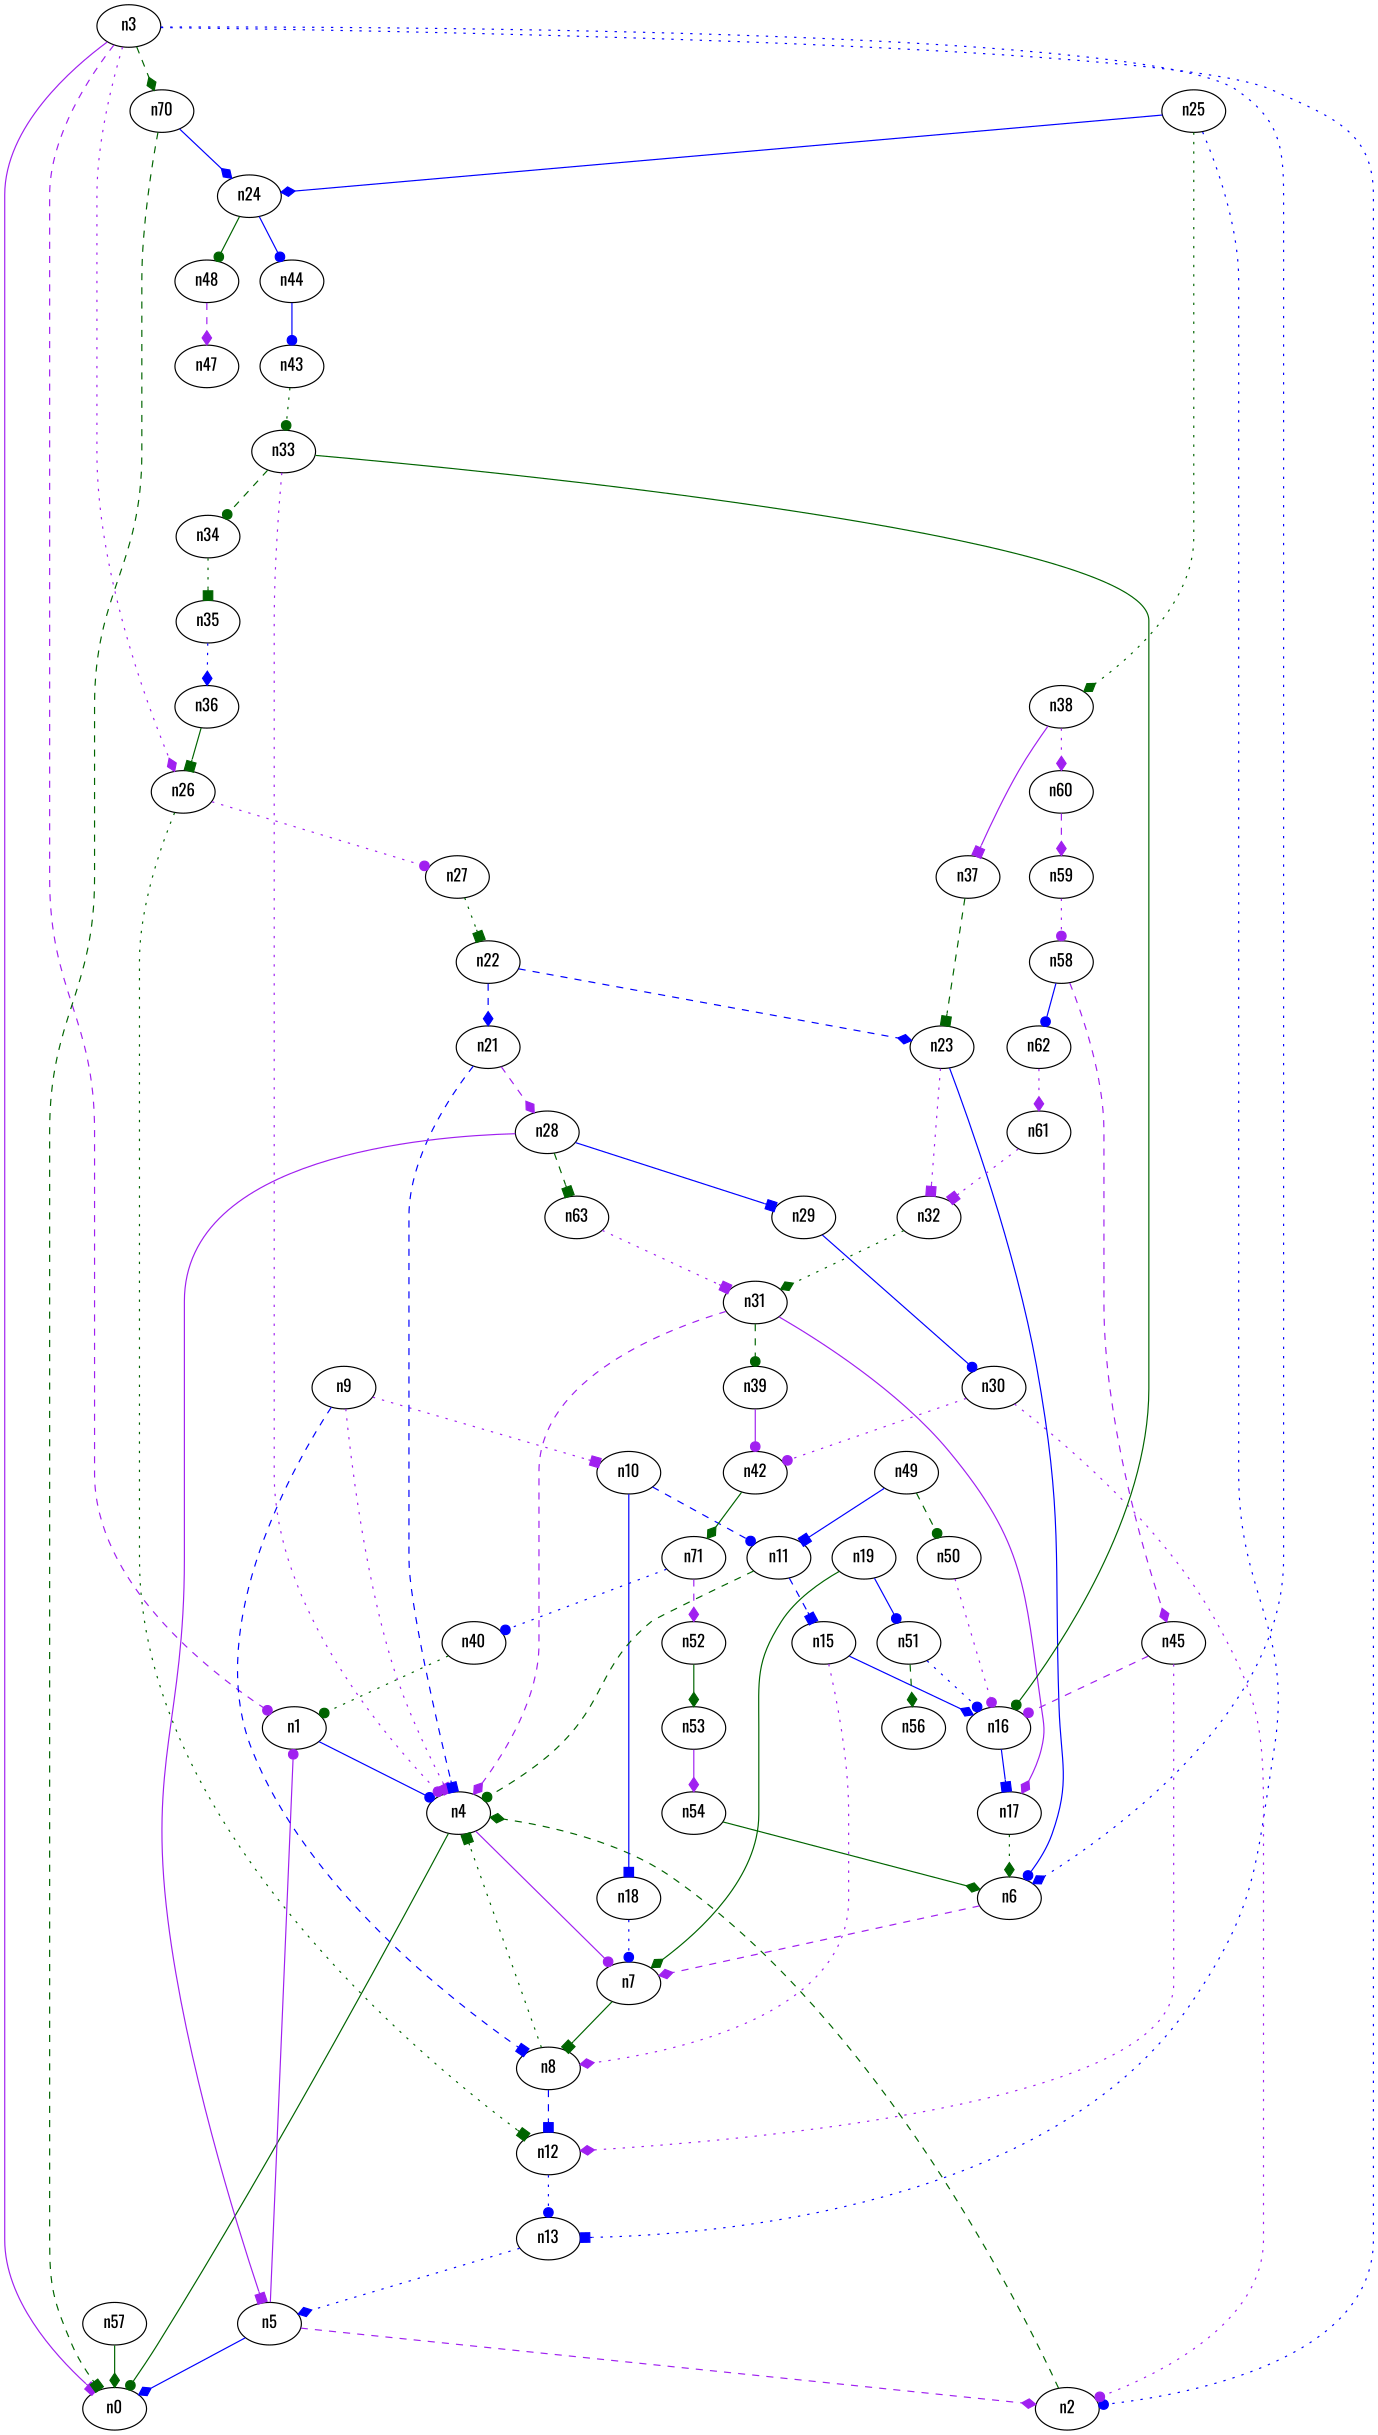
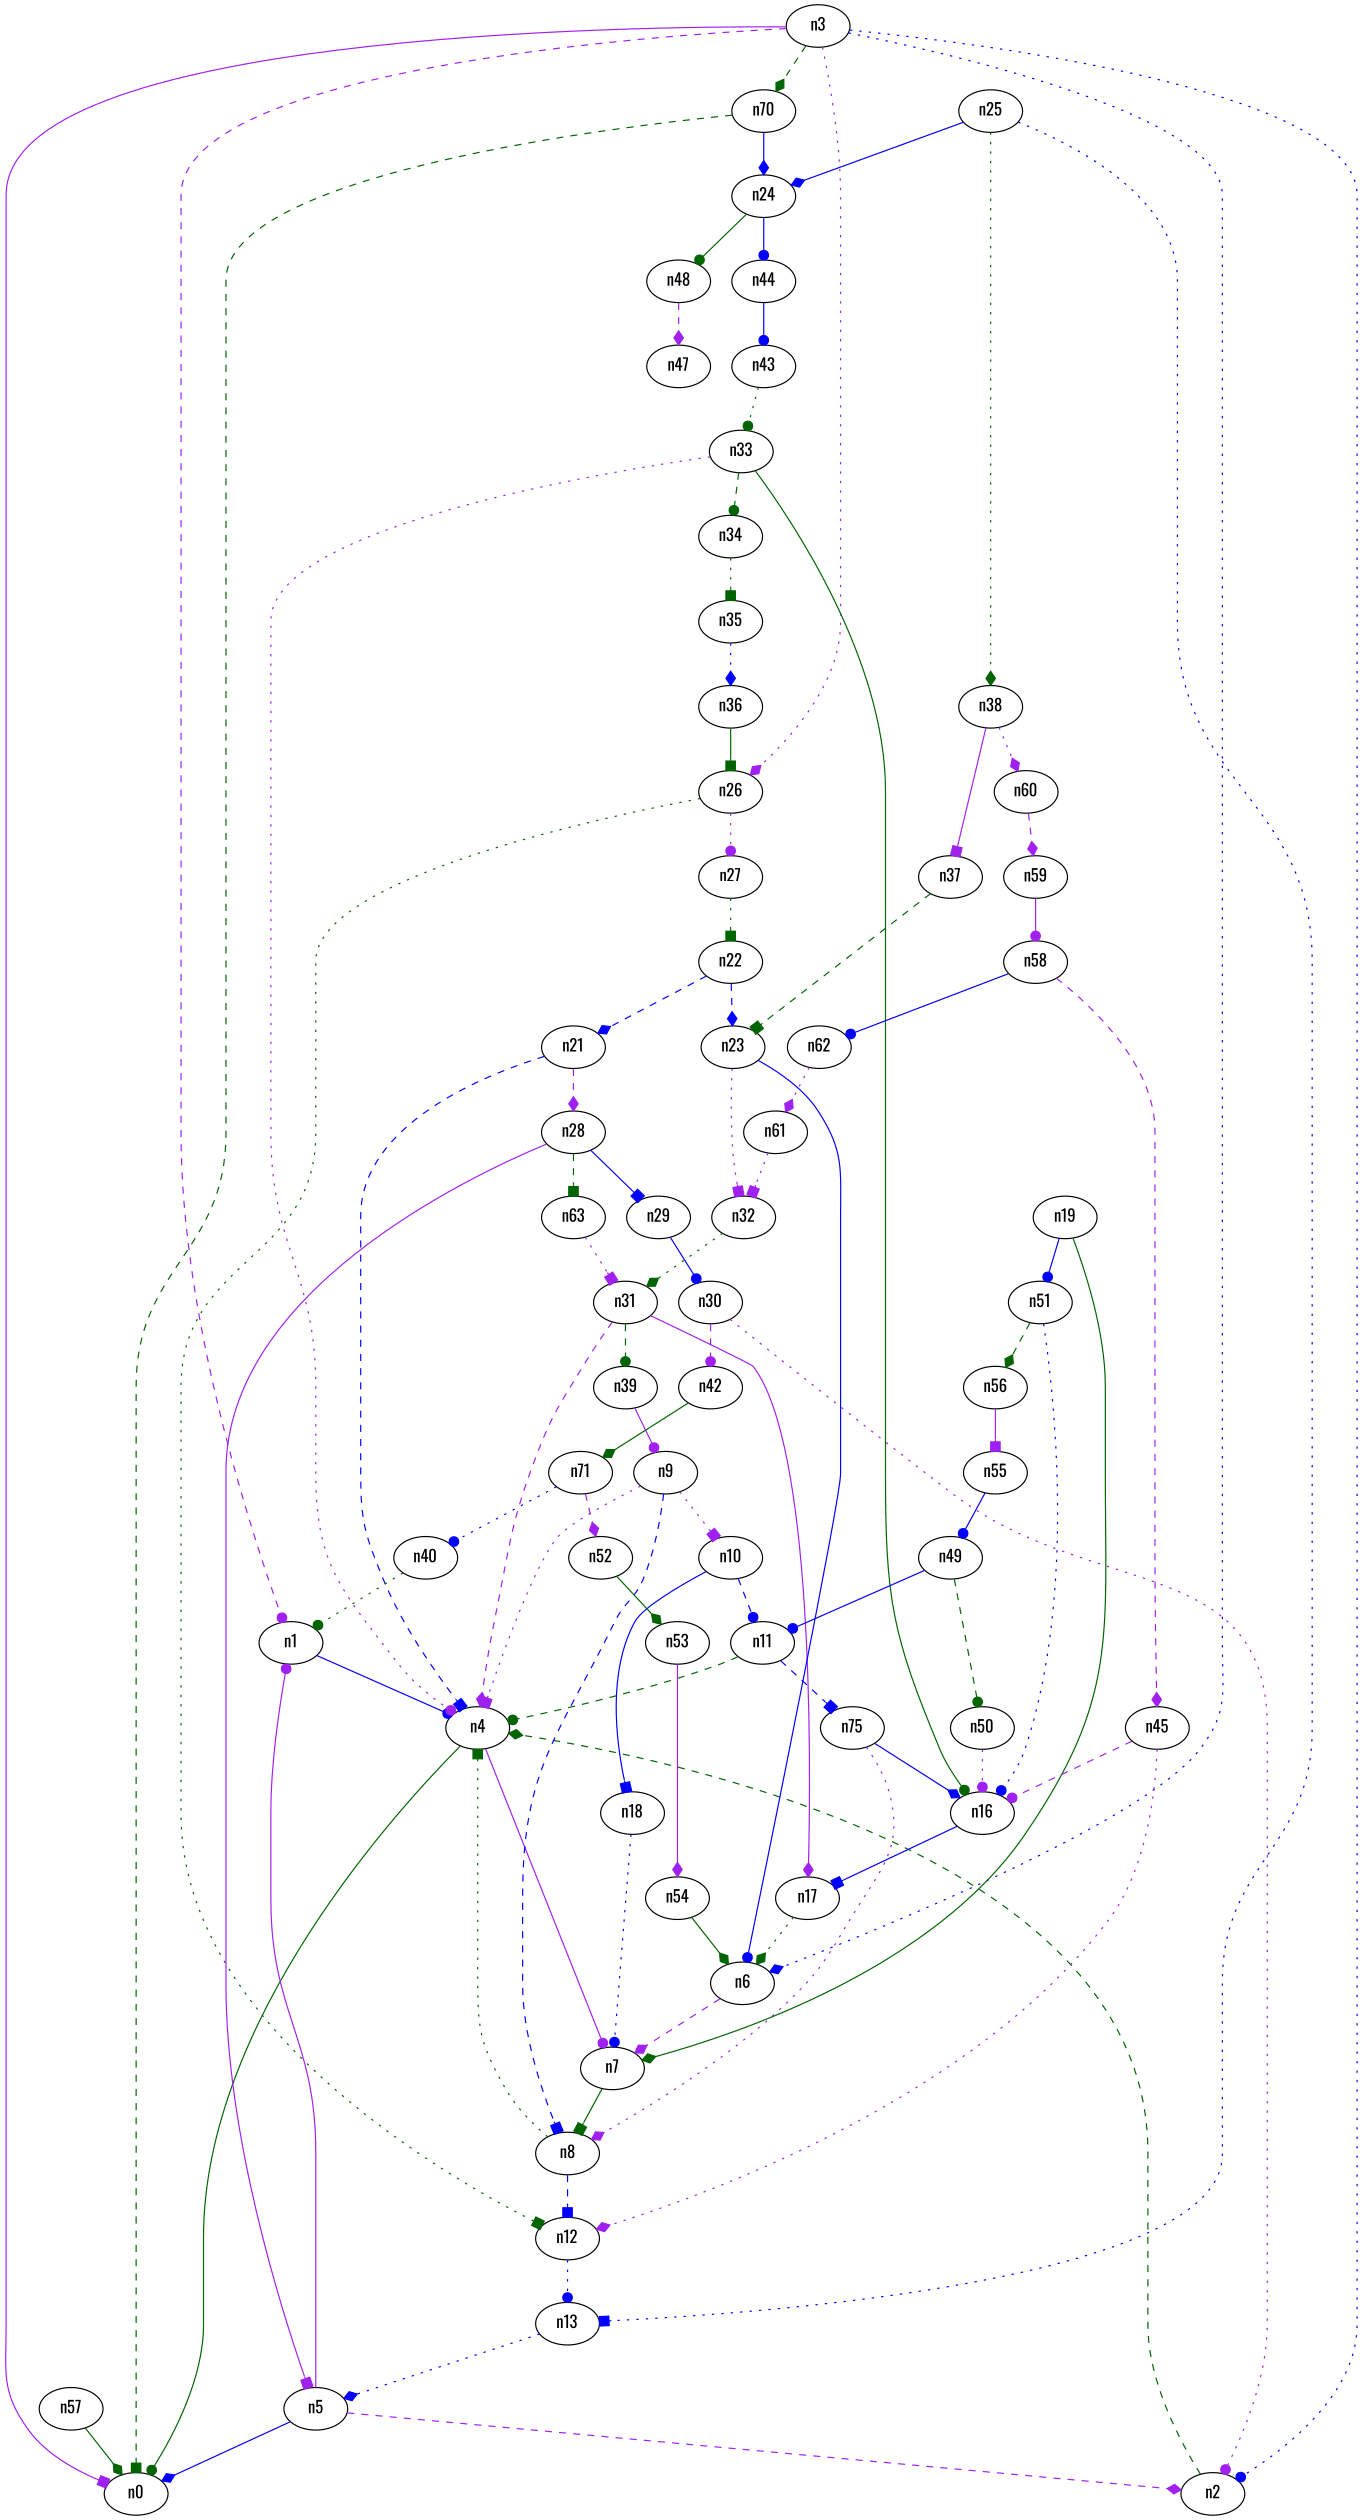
edge "n59" -> "n58": style dotted -> solid
edge "n39" -> "n42": now "n39" -> "n9"
edge "n30" -> "n42": style dotted -> dashed
node "n55": added
edge "n49" -> "n11": arrowhead box -> dot
node "n15": label "n15" -> "n75"
